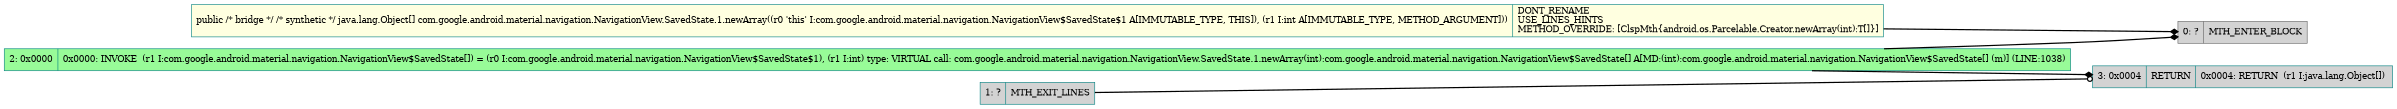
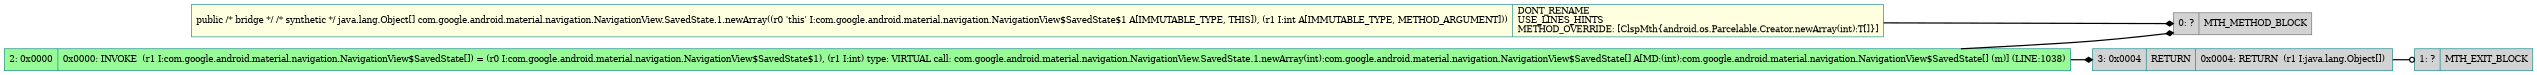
node "0: ?": text "MTH_ENTER_BLOCK" -> "MTH_METHOD_BLOCK"
edge "1: ?" -> "3: 0x0004": reversed
node "1: ?": text "MTH_EXIT_LINES" -> "MTH_EXIT_BLOCK"
